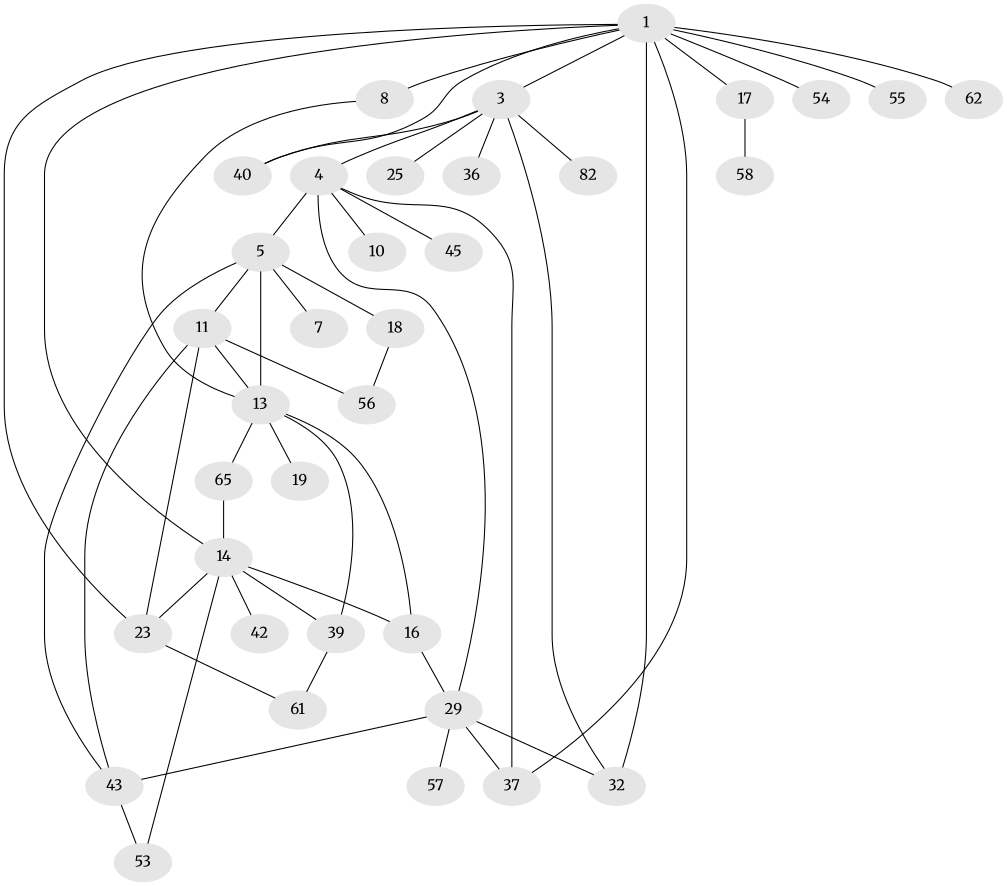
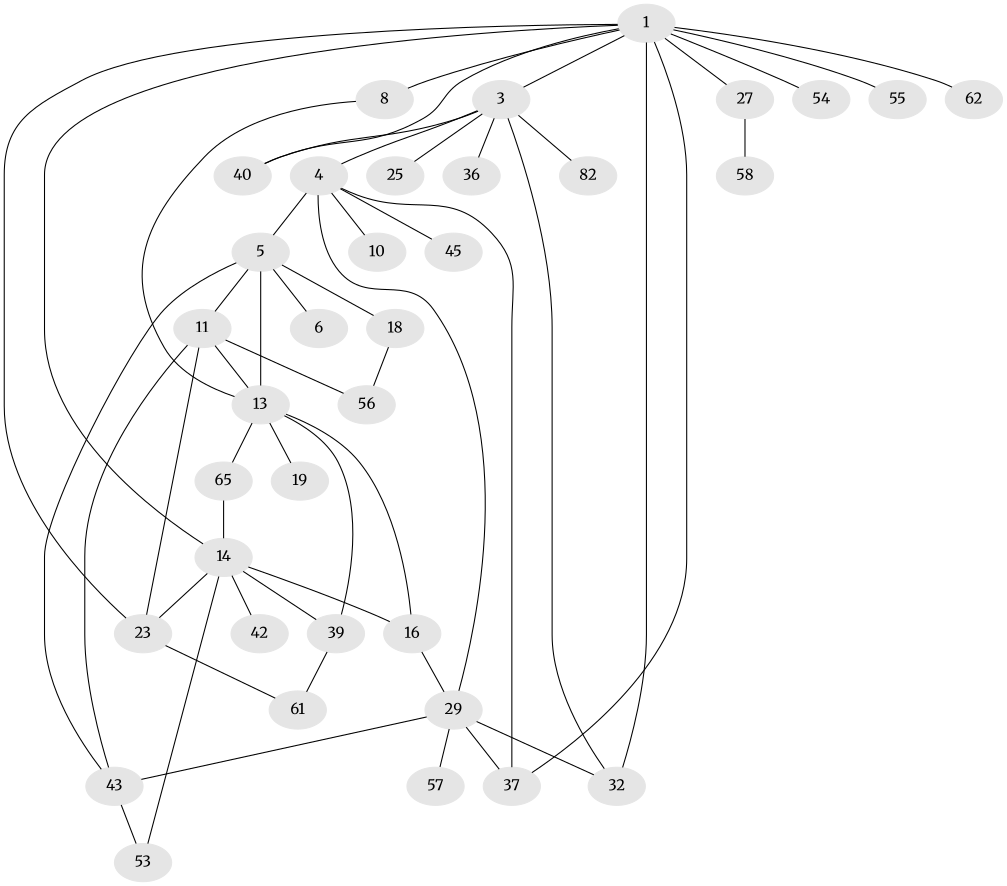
node "17": label "17" -> "27"
node "7": label "7" -> "6"
